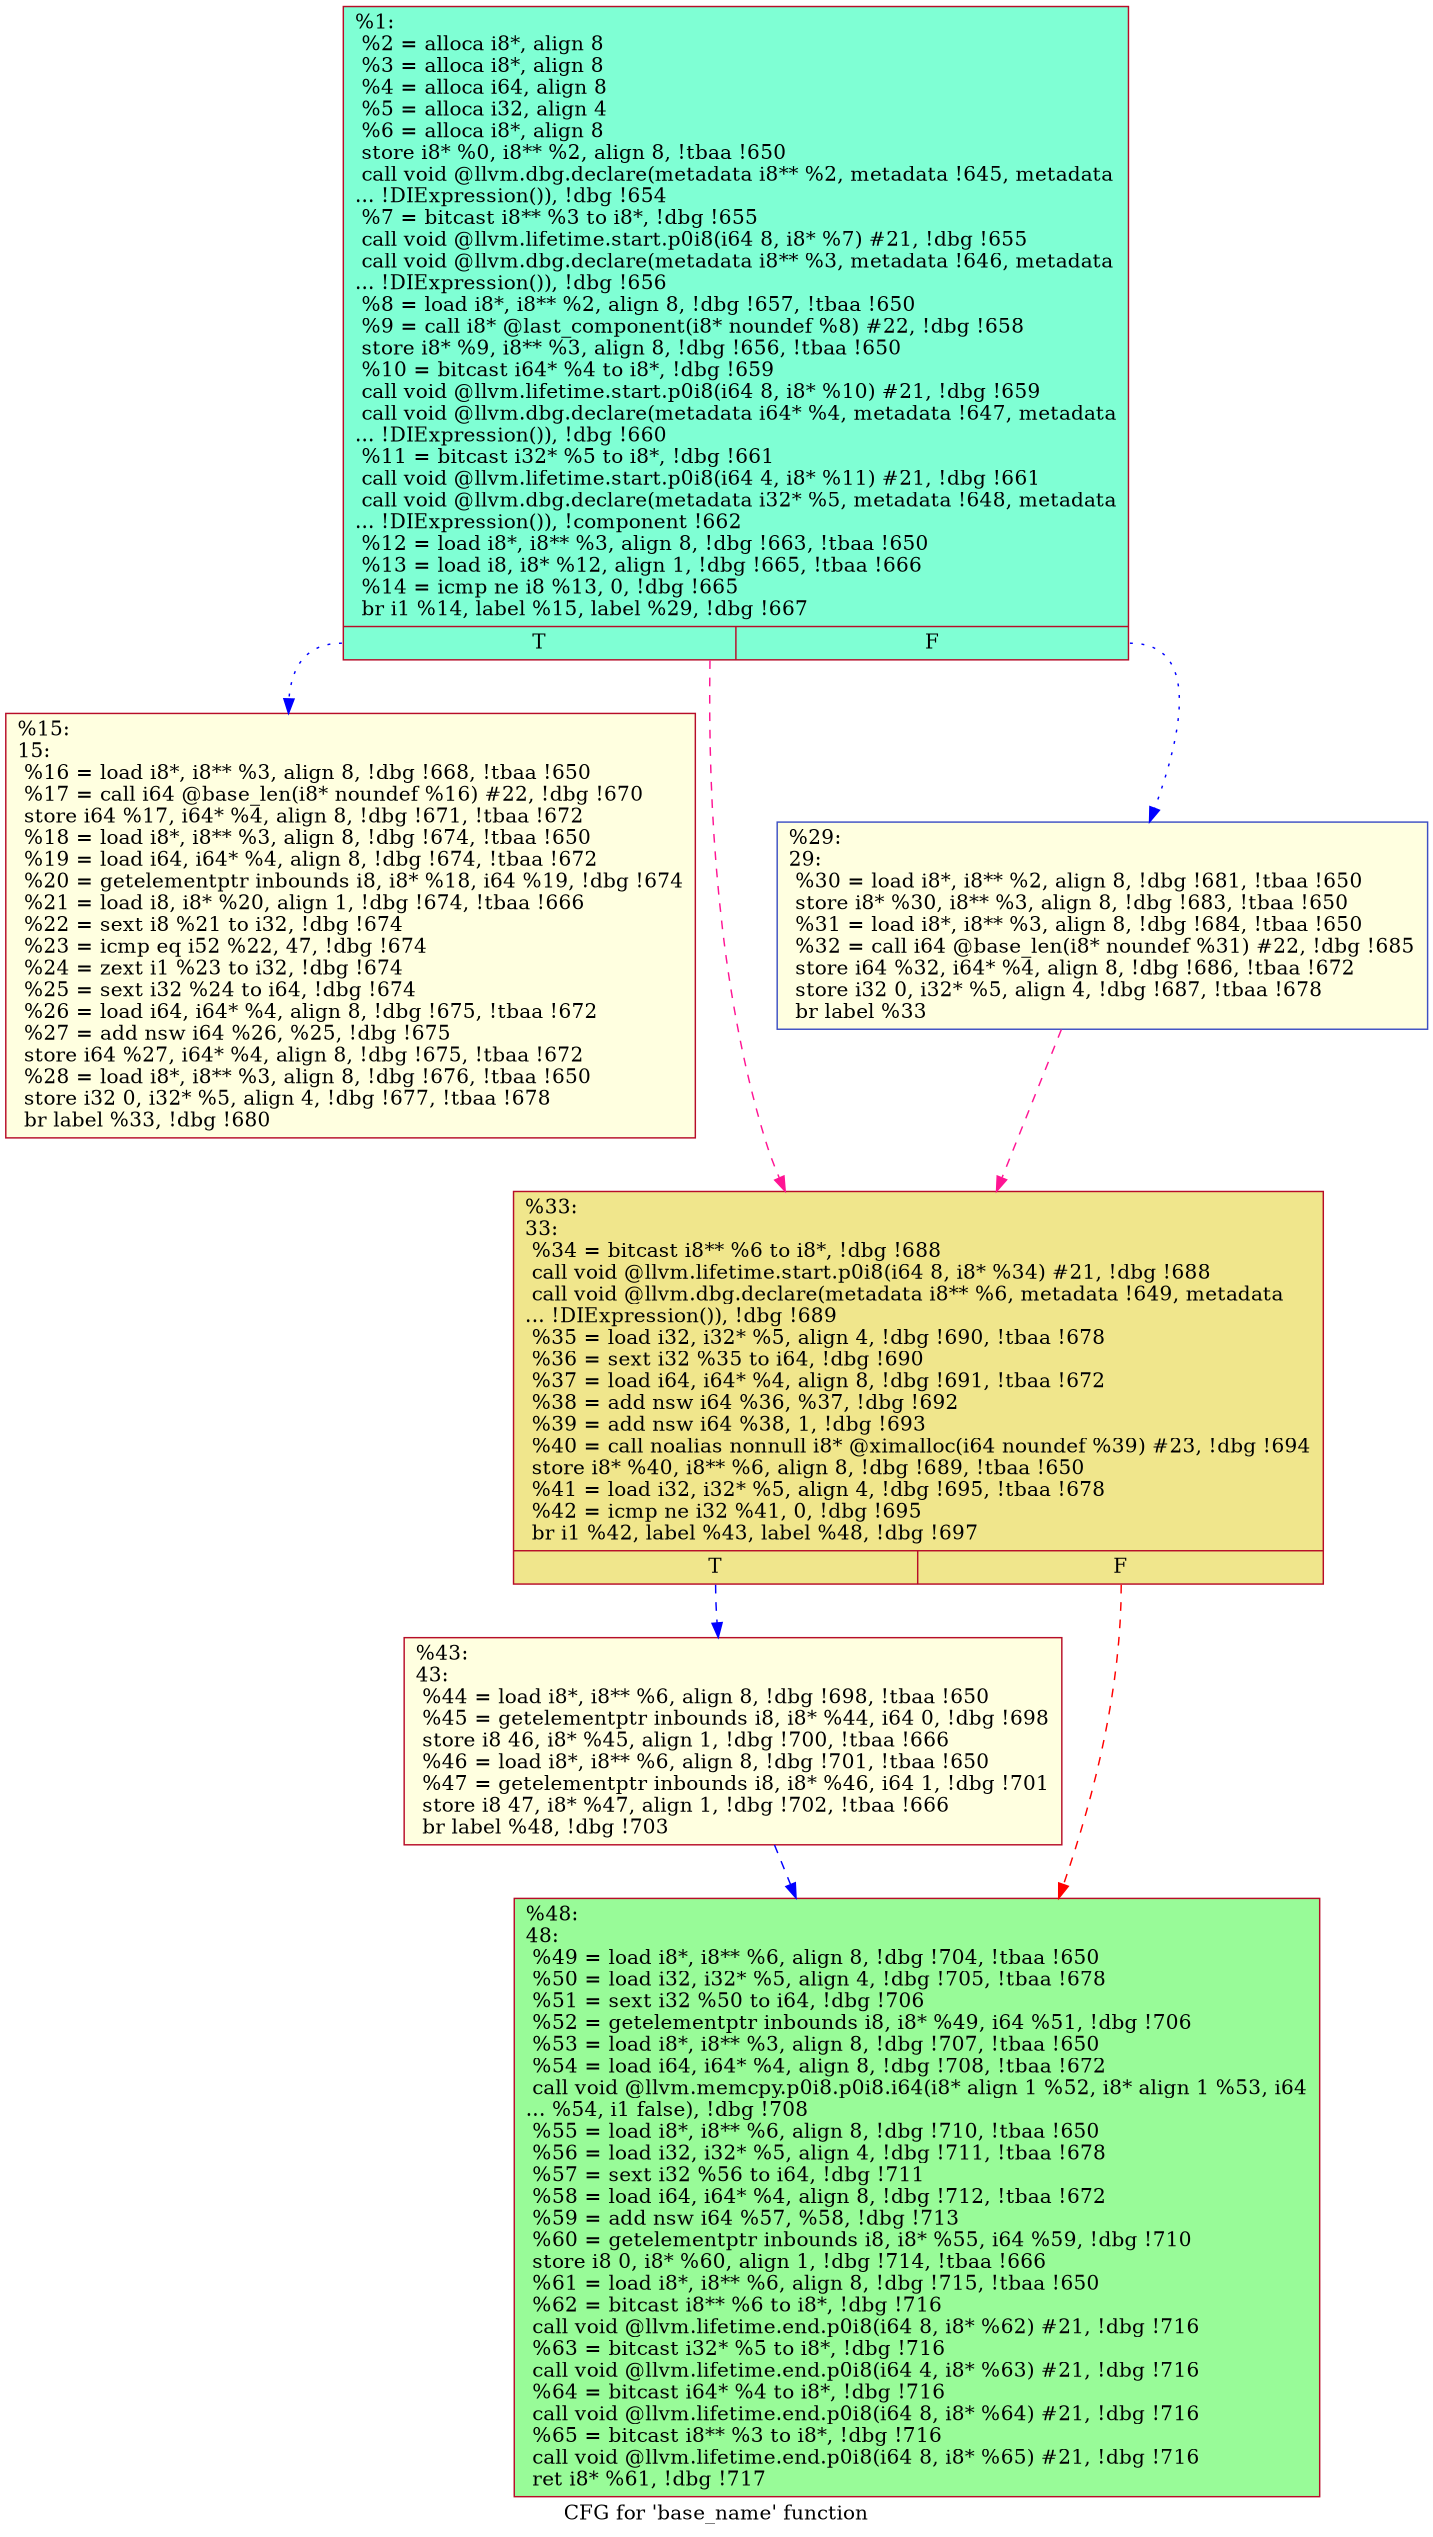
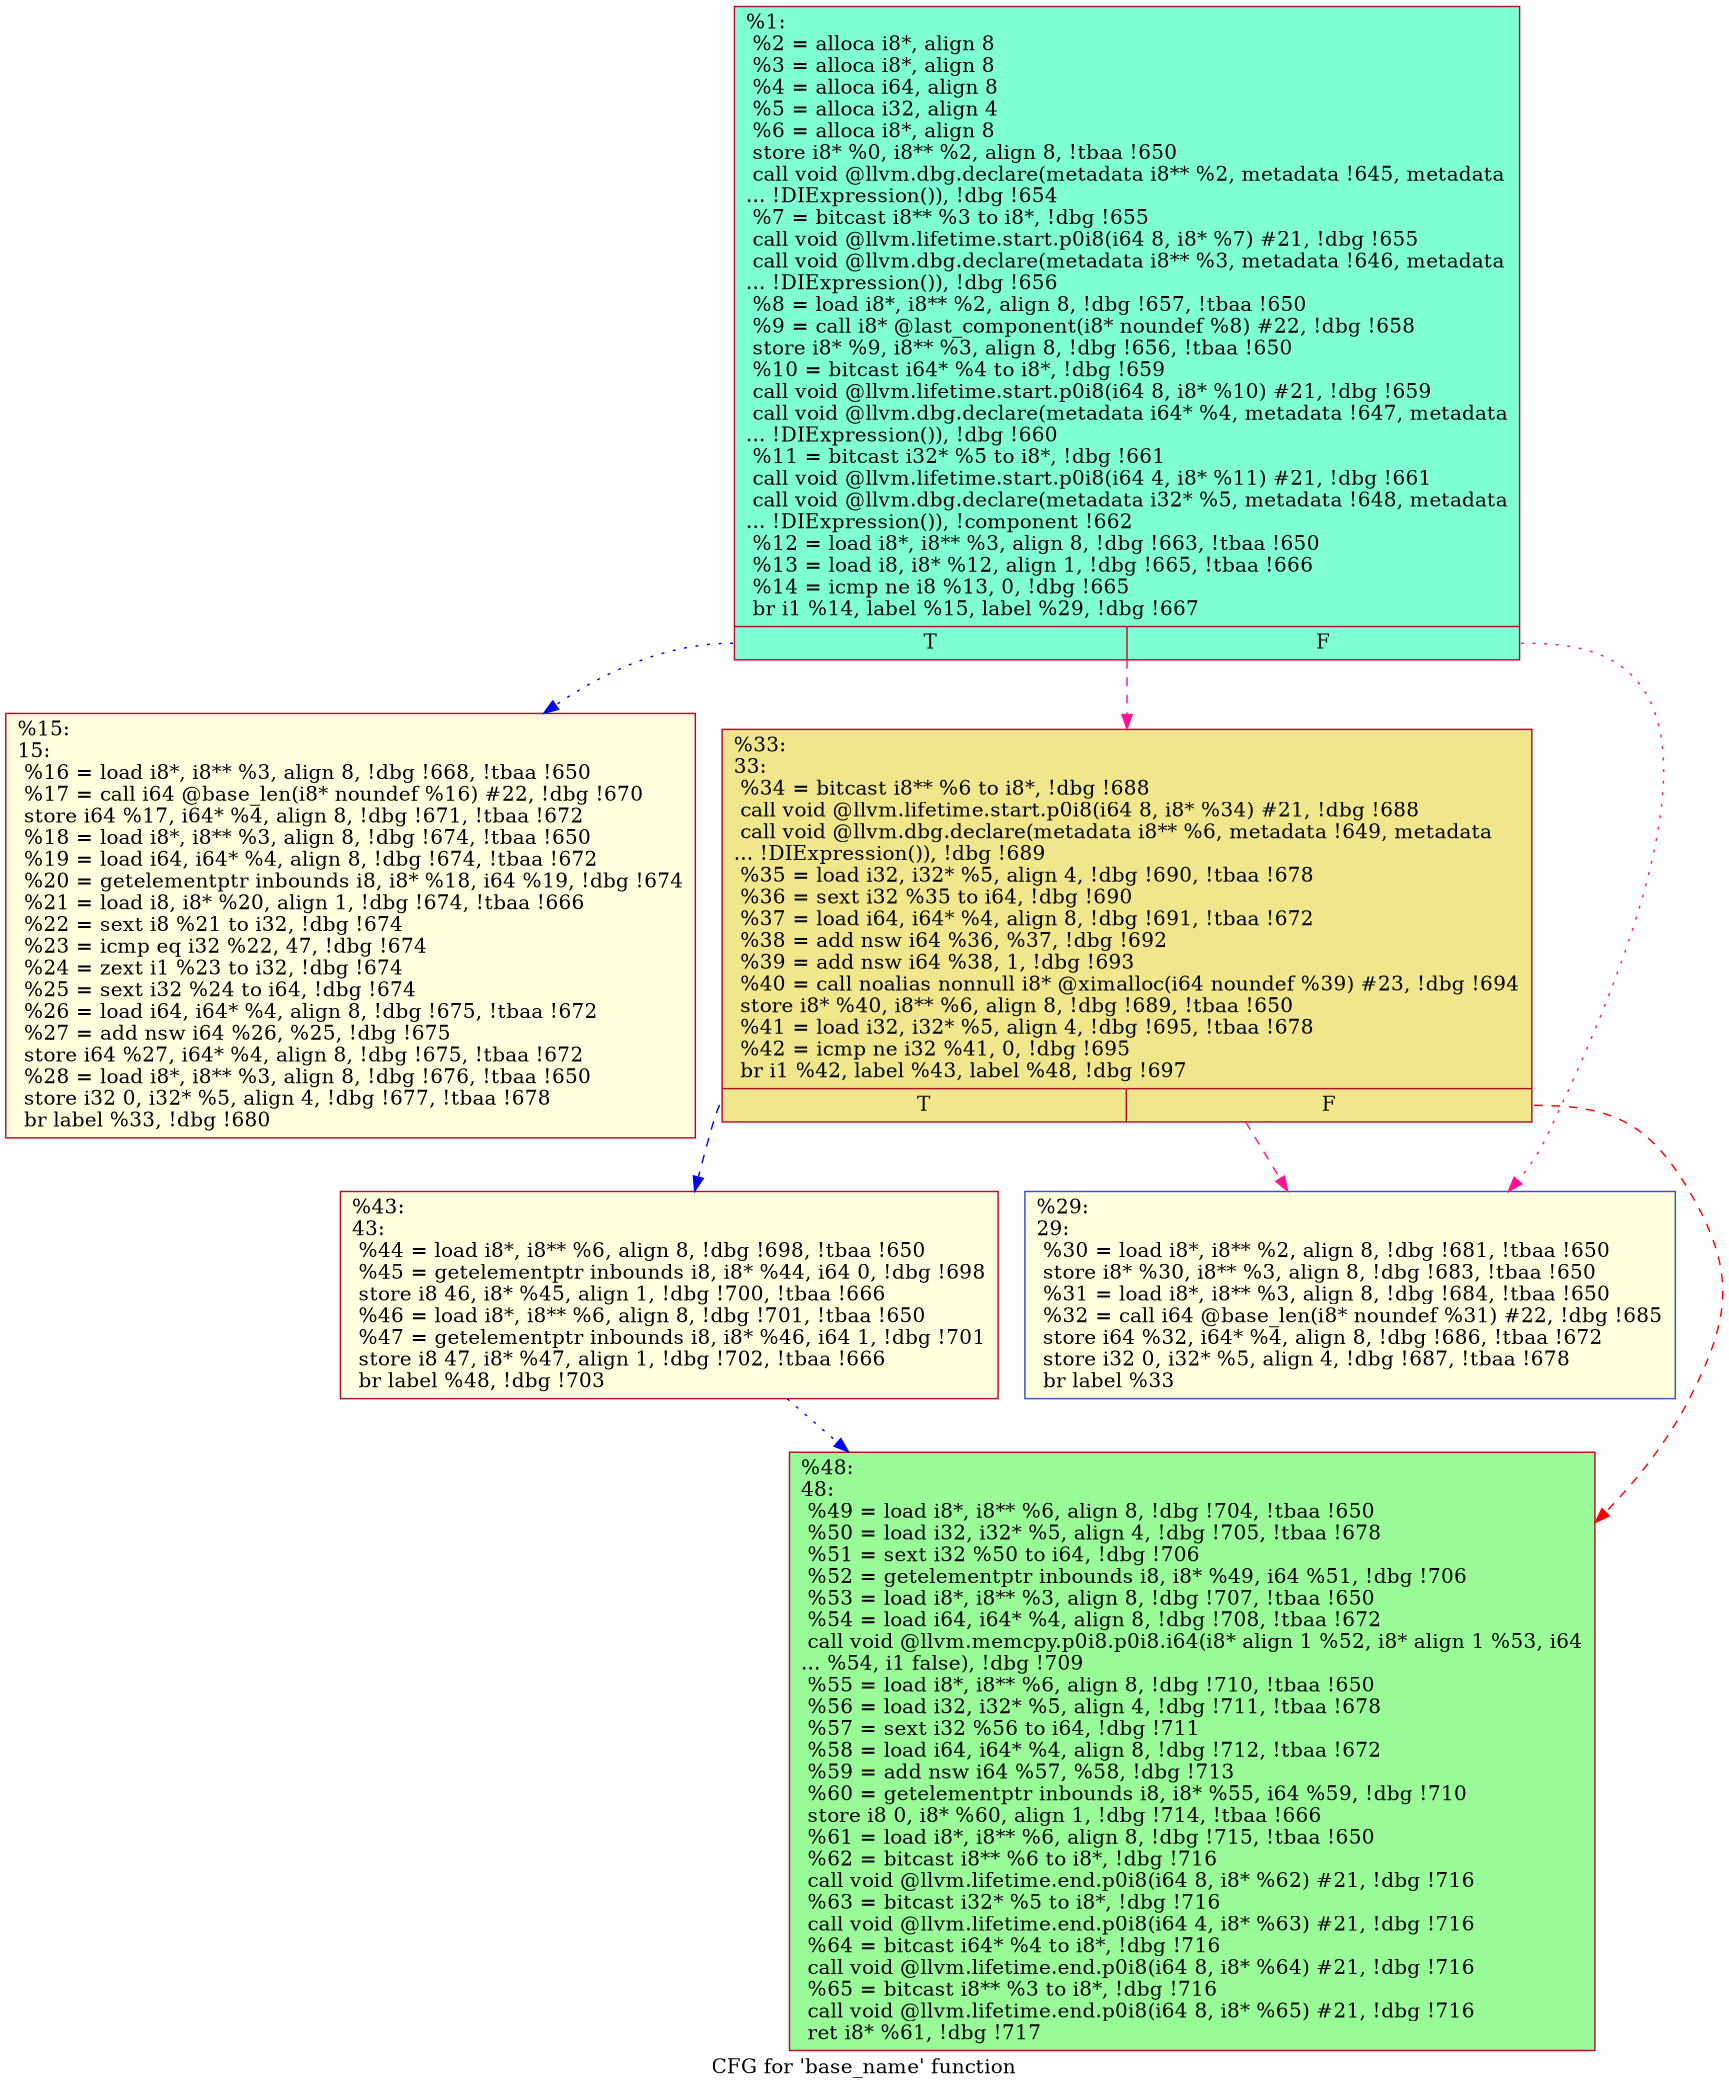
edge "%1:" -> "%29:": color blue -> deeppink
node "%15:": text "%23 = icmp eq i52 %22, 47, !dbg !674" -> "%23 = icmp eq i32 %22, 47, !dbg !674"
edge "%29:" -> "%33:": reversed
edge "%43:" -> "%48:": style dashed -> dotted
node "%48:": text "... %54, i1 false), !dbg !708" -> "... %54, i1 false), !dbg !709"
